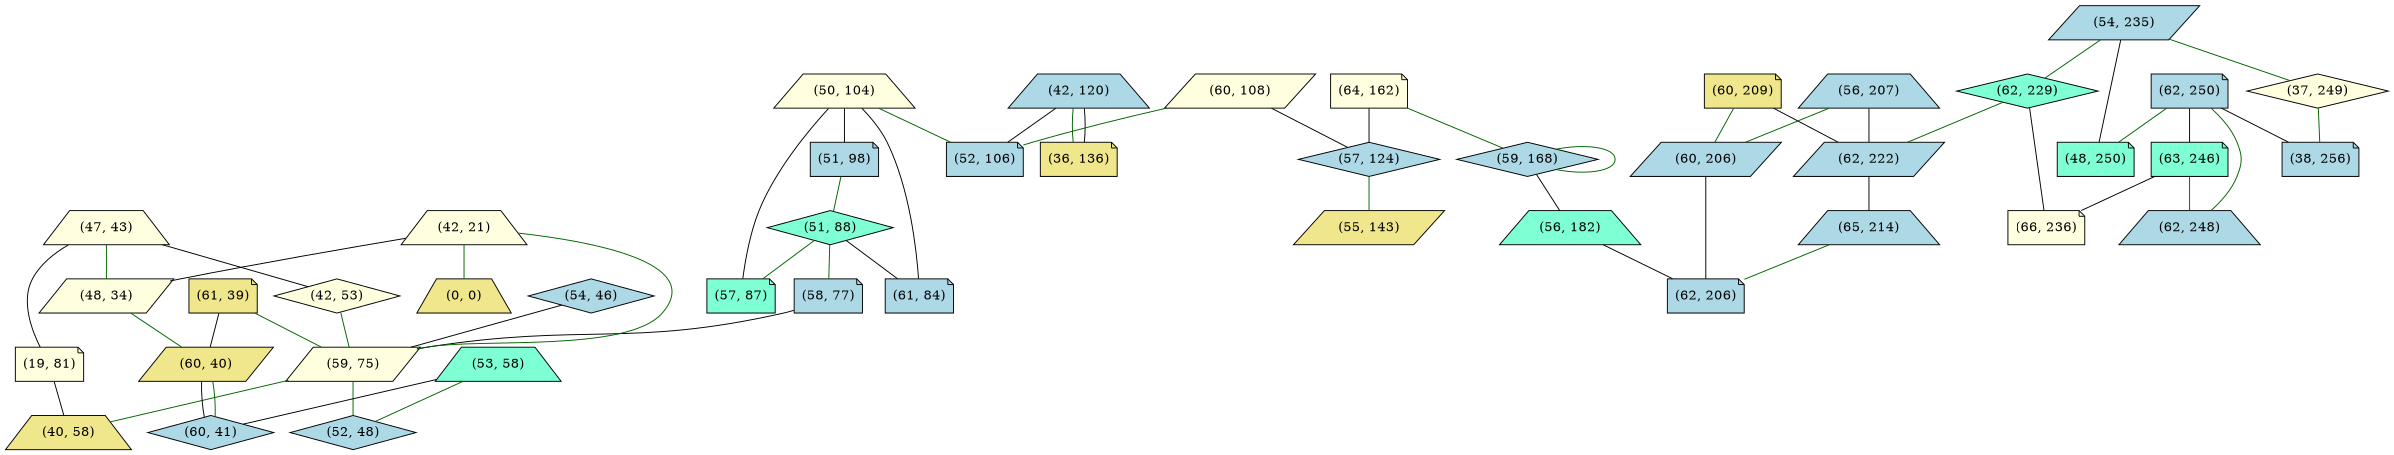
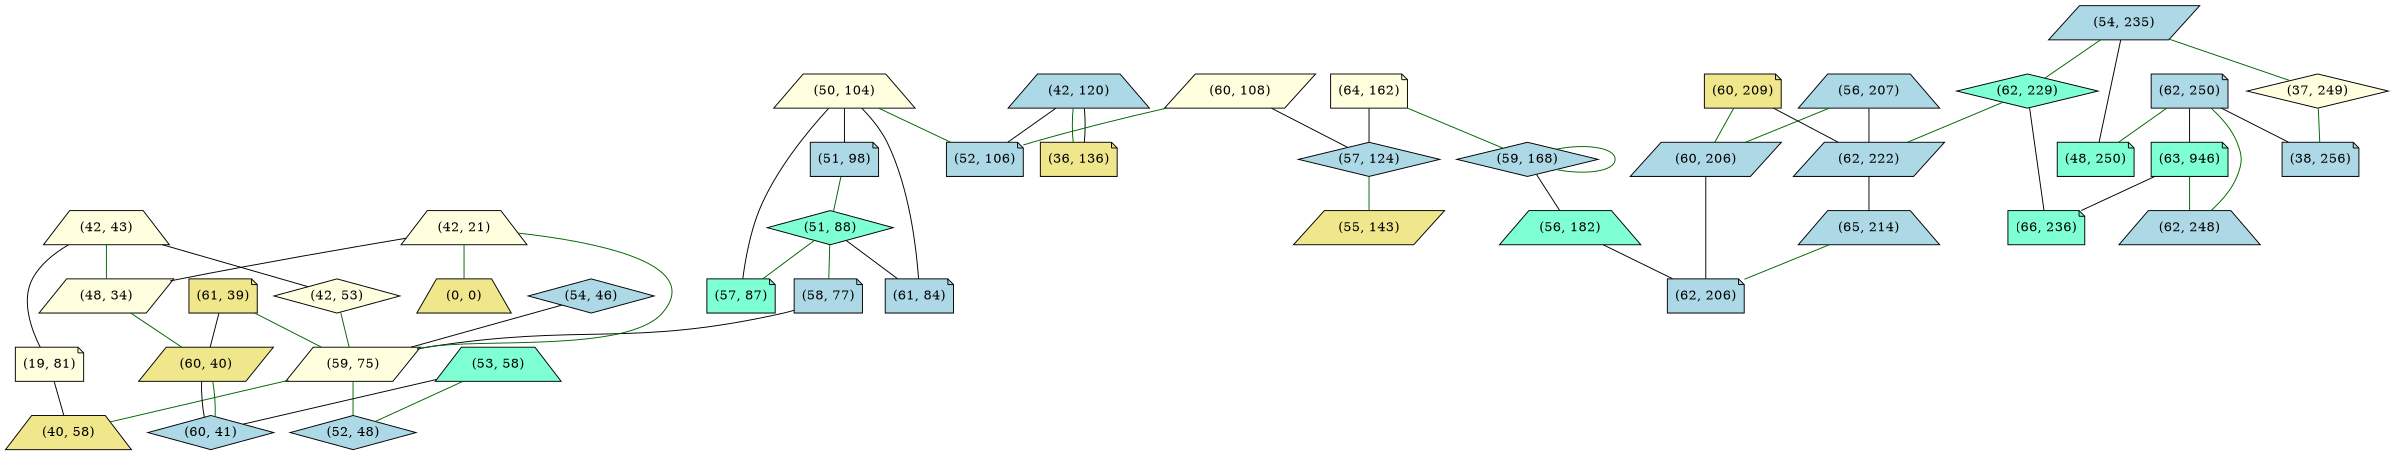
node "(63, 246)": label "(63, 246)" -> "(63, 946)"
node "(47, 43)": label "(47, 43)" -> "(42, 43)"
node "(66, 236)": fillcolor lightyellow -> aquamarine
